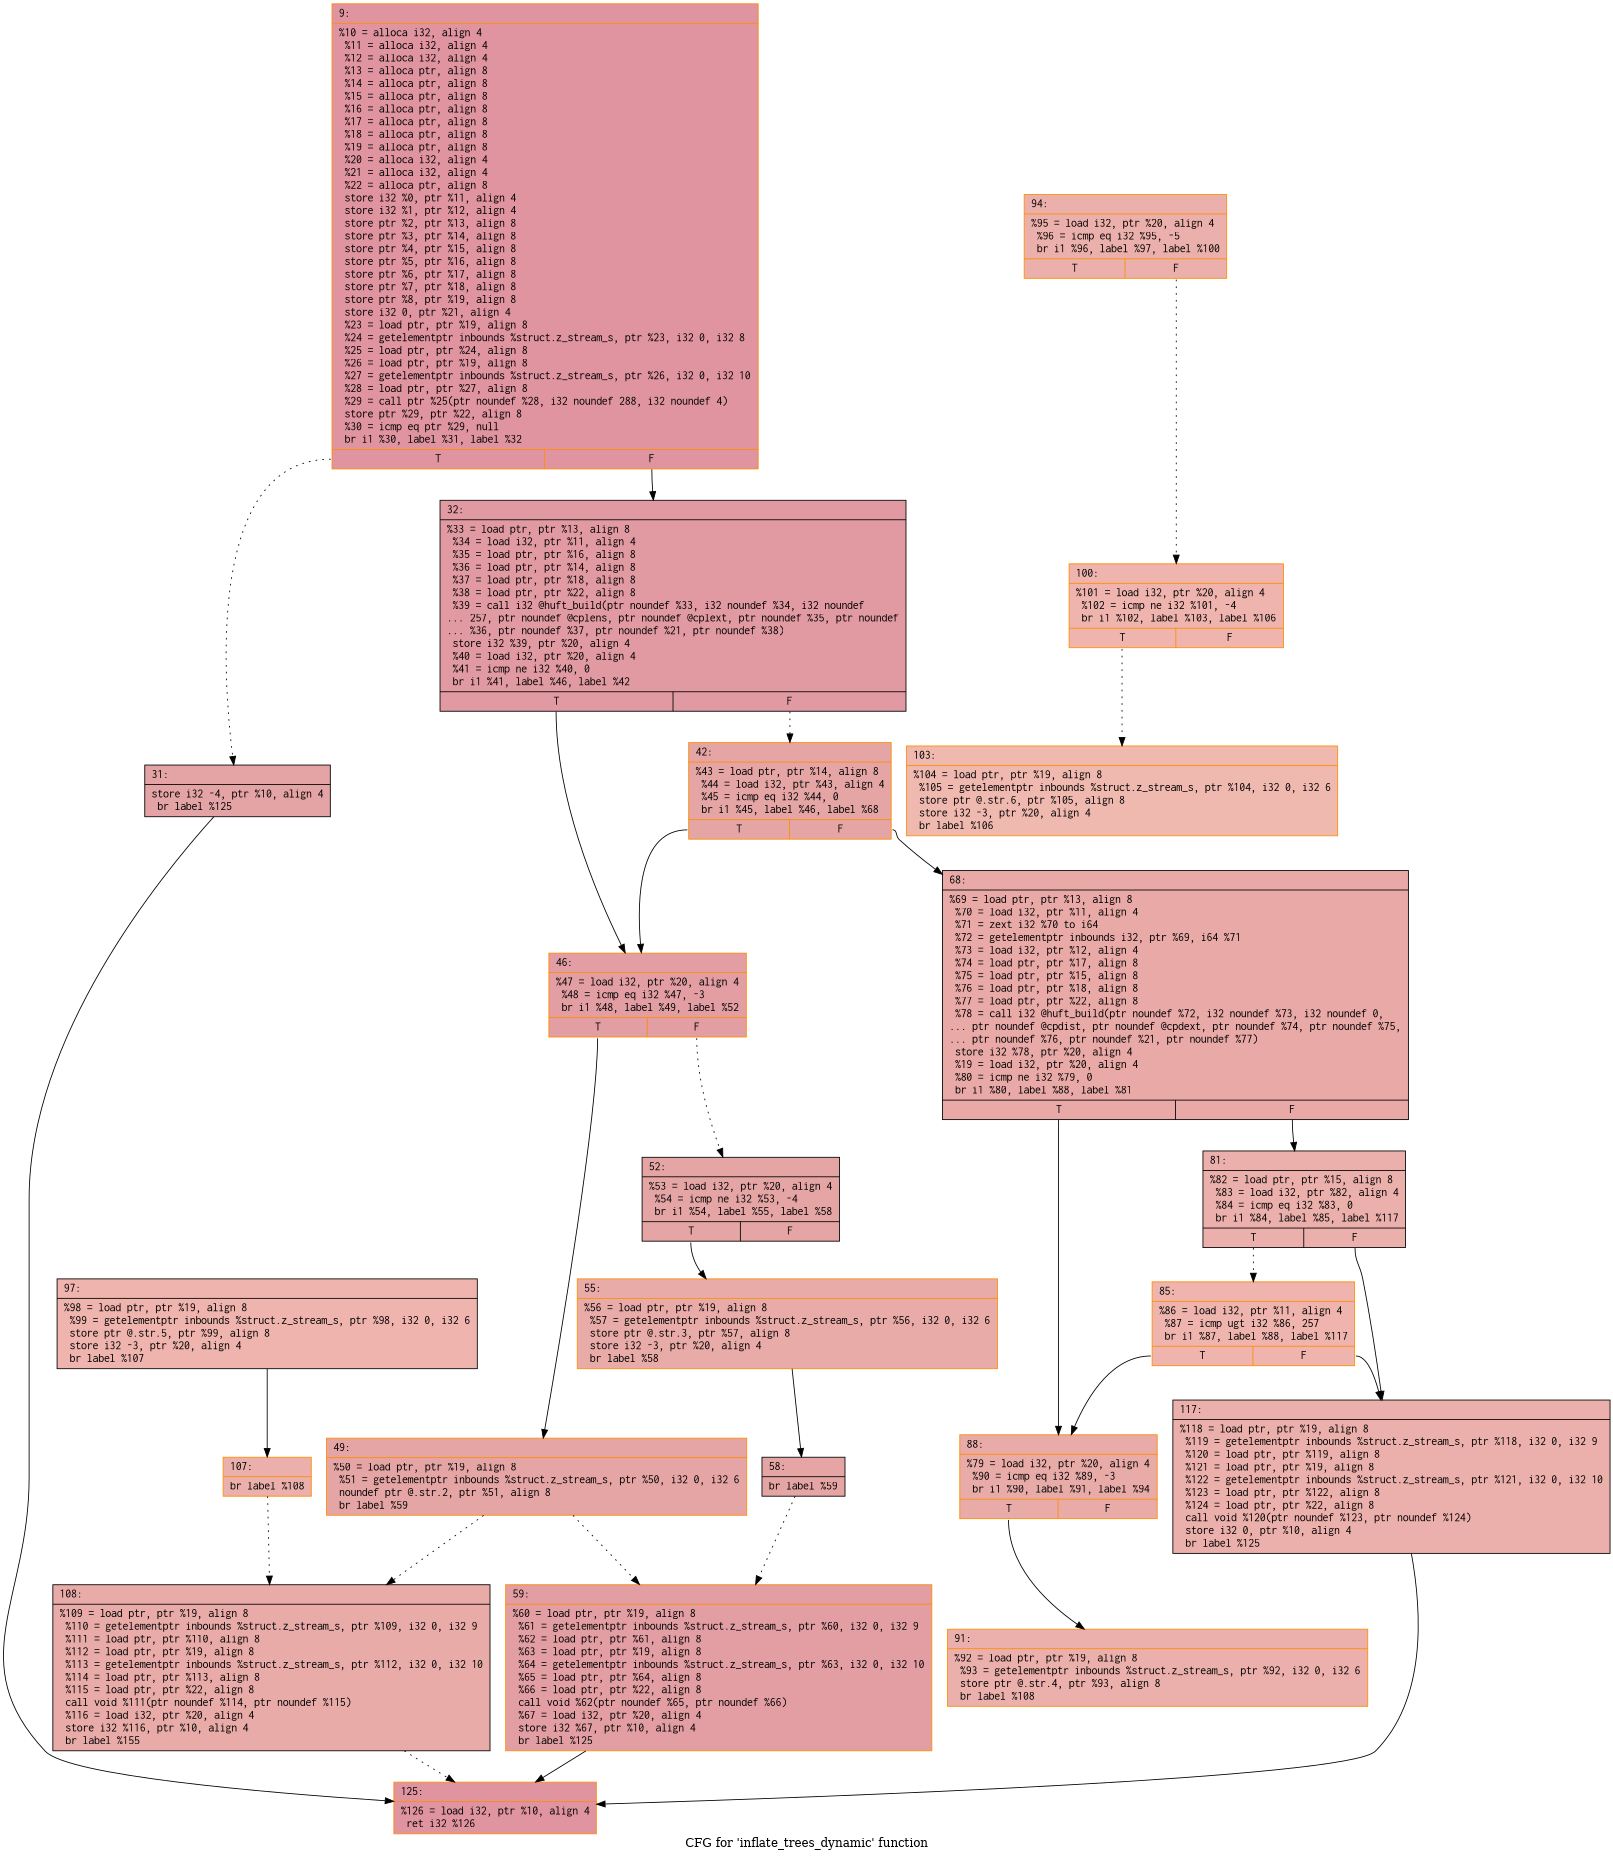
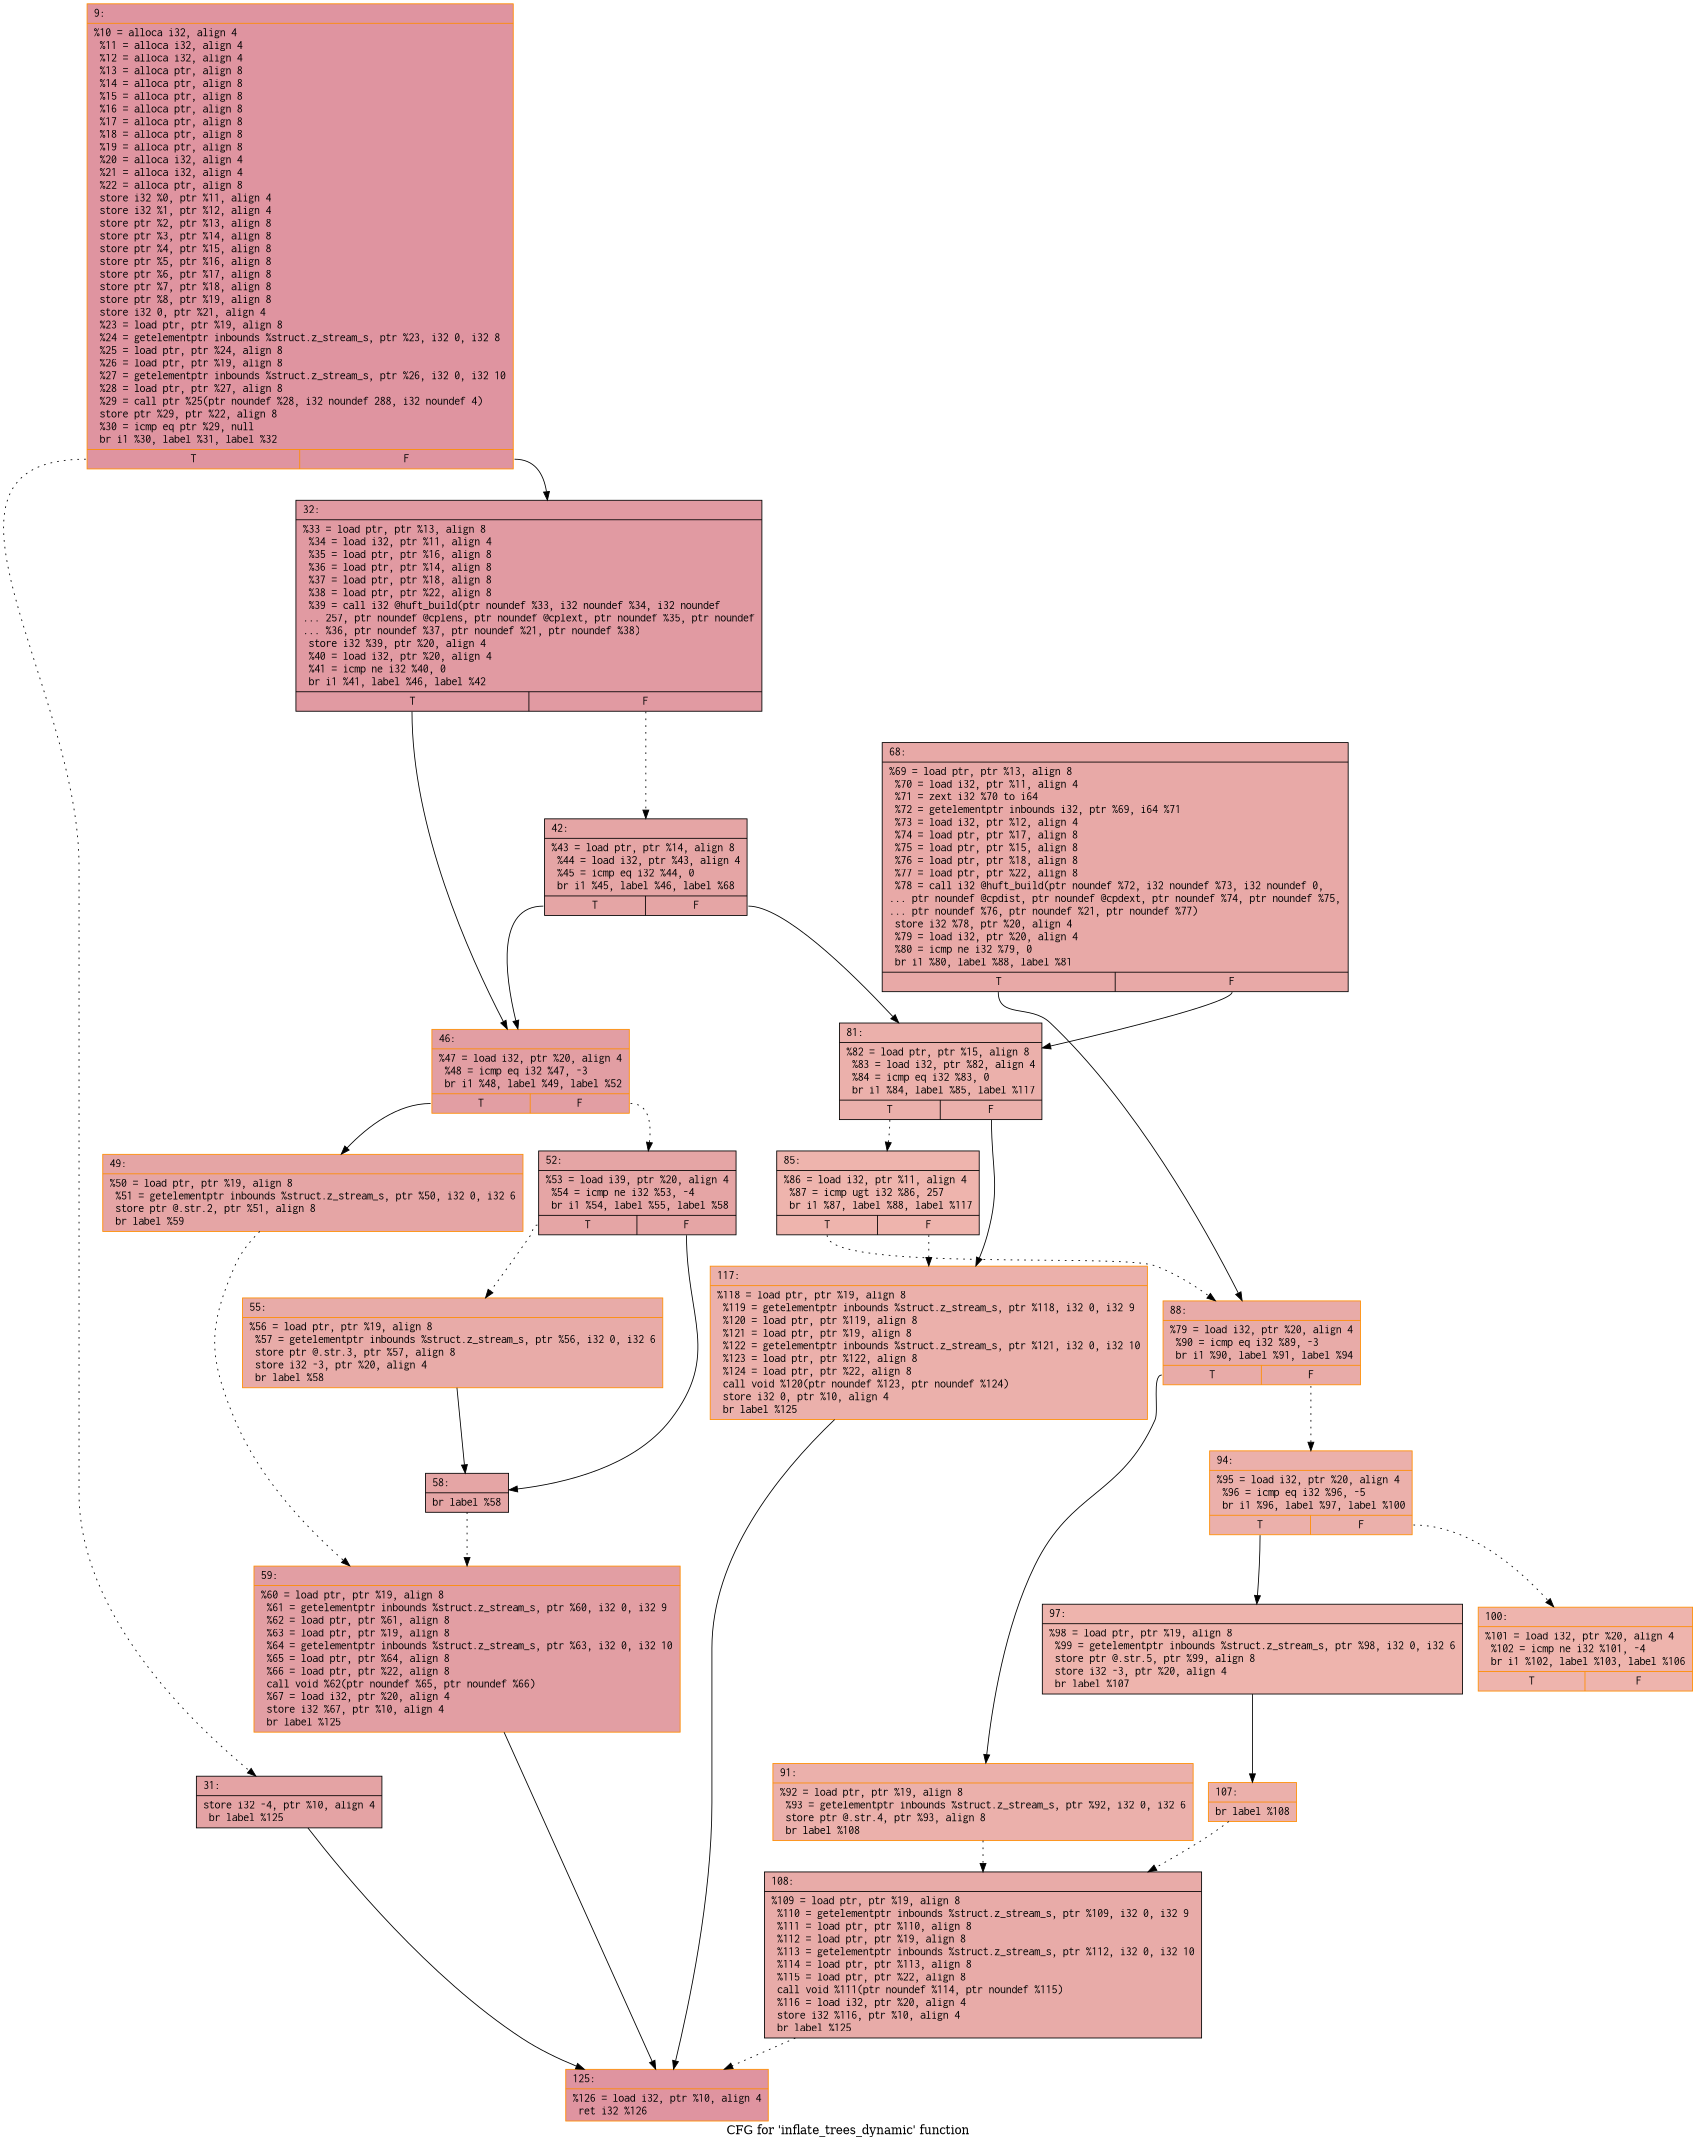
node "94:": text "%96 = icmp eq i32 %95, -5" -> "%96 = icmp eq i32 %96, -5"
node "42:": color darkorange -> black
node "103:": removed
edge "42:" -> "68:": now "42:" -> "81:"
node "68:": text "%19 = load i32, ptr %20, align 4" -> "%79 = load i32, ptr %20, align 4"
node "52:": text "%53 = load i32, ptr %20, align 4" -> "%53 = load i39, ptr %20, align 4"
edge "52:" -> "55:": style solid -> dotted
node "85:": color darkorange -> black
edge "85:" -> "117:": style solid -> dotted
edge "85:" -> "88:": style solid -> dotted
edge "52:" -> "58:": added
edge "88:" -> "94:": added
node "117:": color black -> darkorange
node "58:": text "br label %59" -> "br label %58"
node "49:": text "noundef ptr @.str.2, ptr %51, align 8" -> "store ptr @.str.2, ptr %51, align 8"
edge "49:" -> "108:": now "91:" -> "108:"
edge "94:" -> "97:": added
node "108:": text "br label %155" -> "br label %125"
